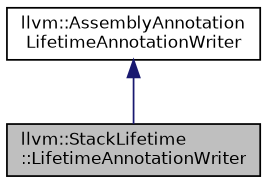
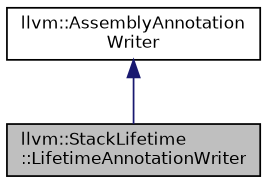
node "llvm::AssemblyAnnotation LifetimeAnnotationWriter": label "llvm::AssemblyAnnotation LifetimeAnnotationWriter" -> "llvm::AssemblyAnnotation Writer"
